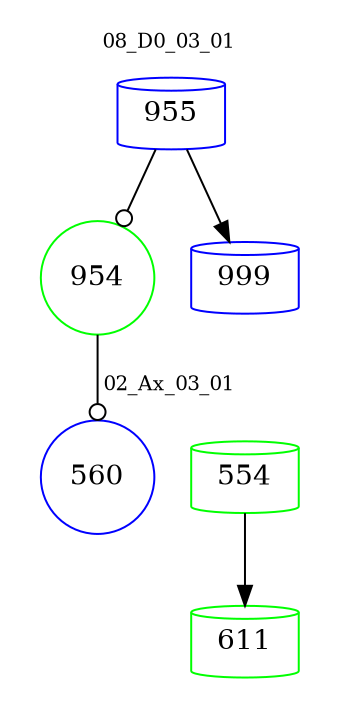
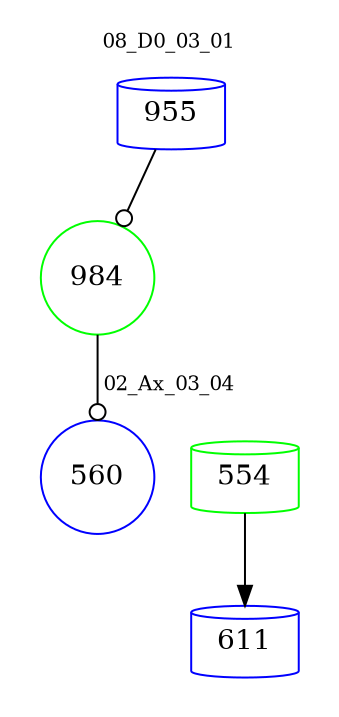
node "954": label "954" -> "984"
node "999": removed
cluster "02_Ax_03_01": label "02_Ax_03_01" -> "02_Ax_03_04"
node "611": color green -> blue
